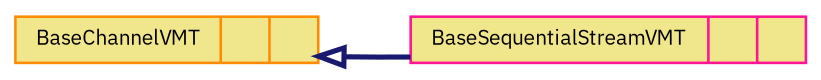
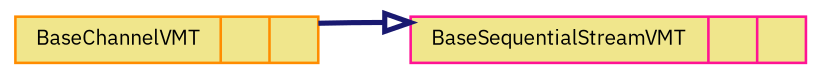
edge "BaseSequentialStreamVMT" -> "BaseChannelVMT": reversed
